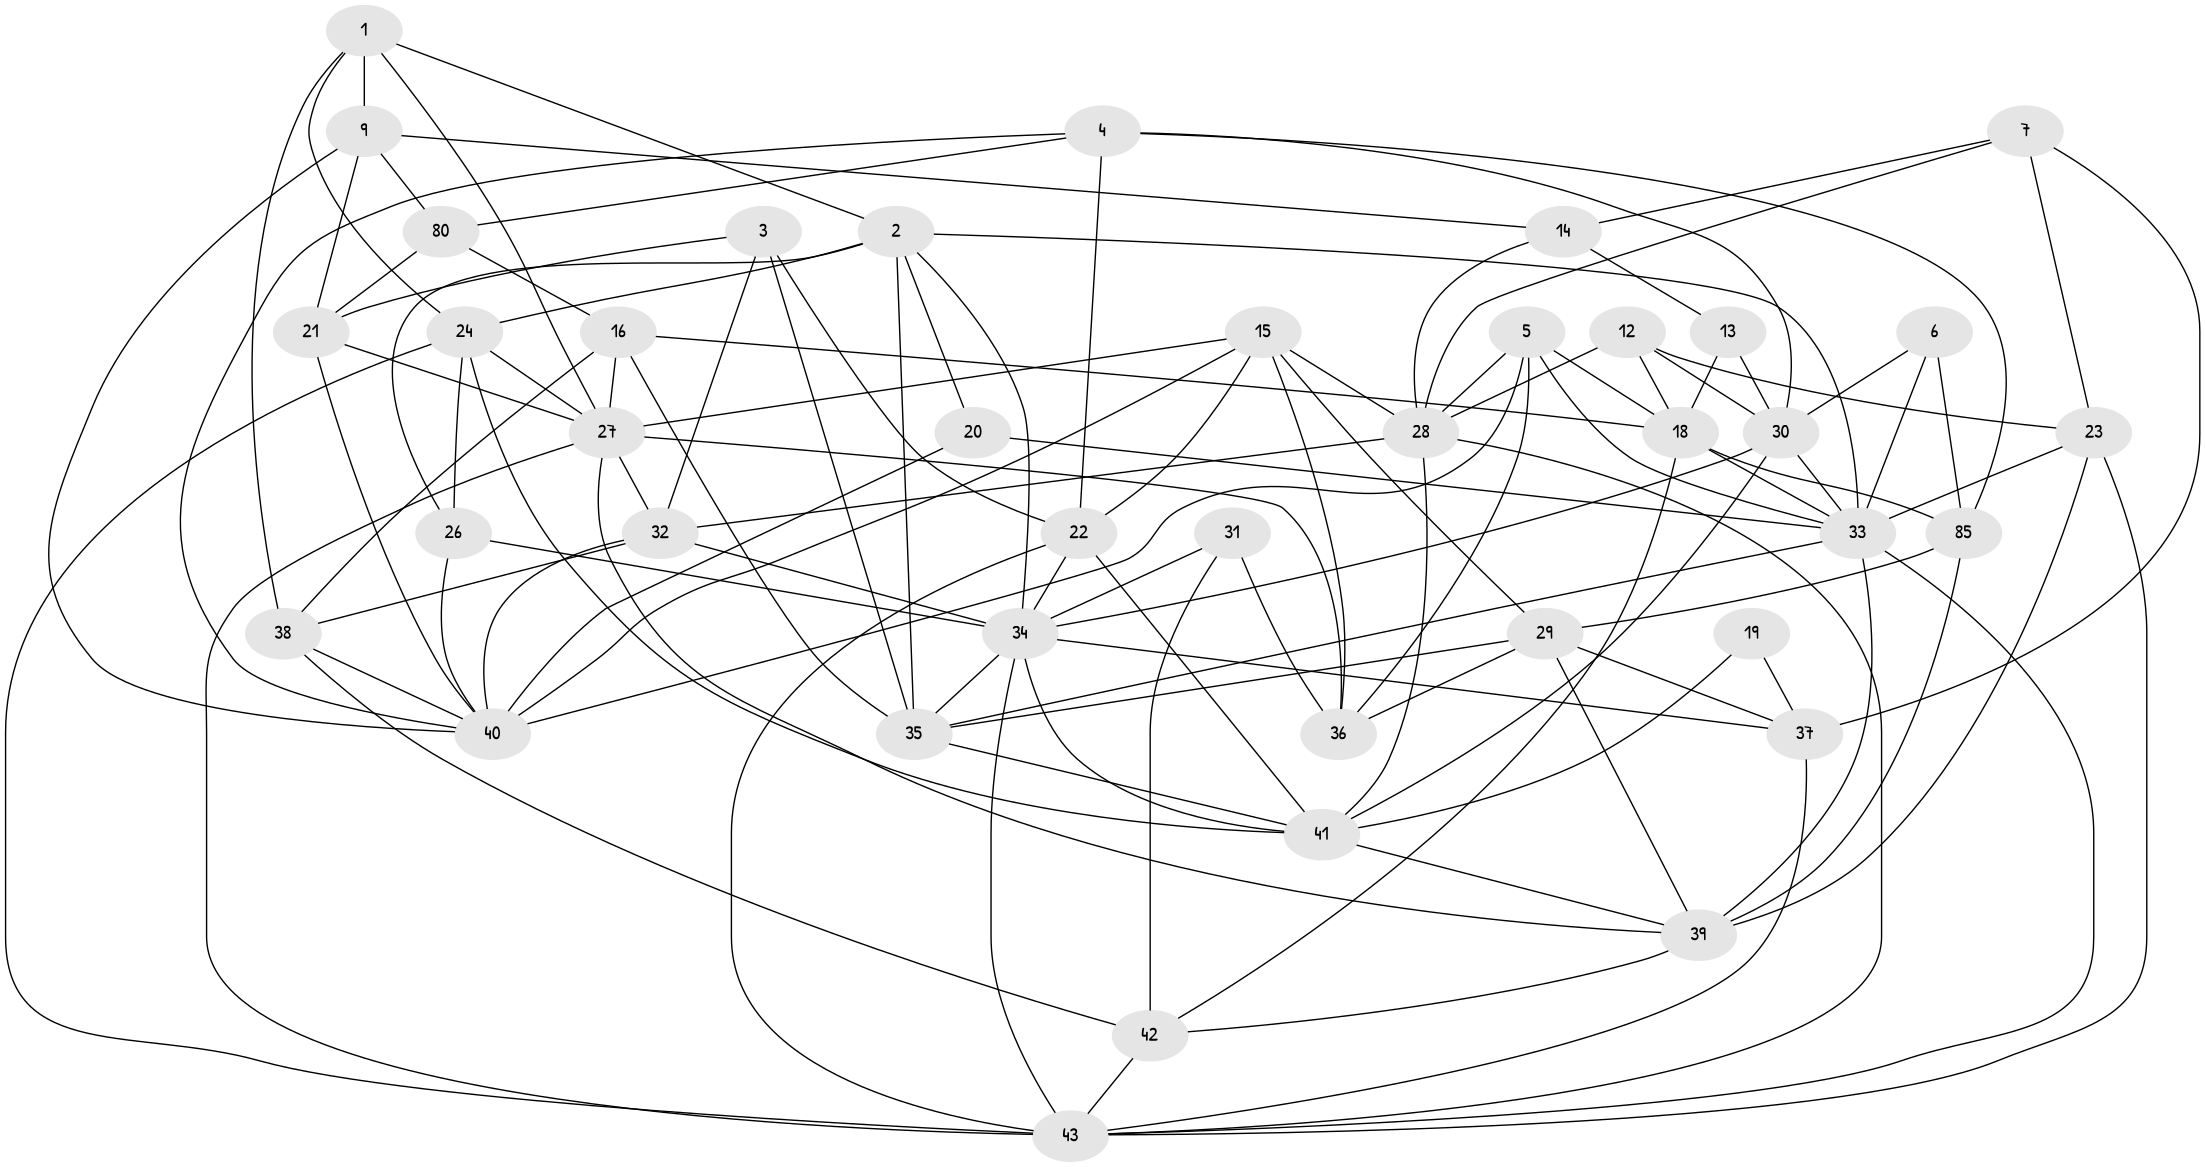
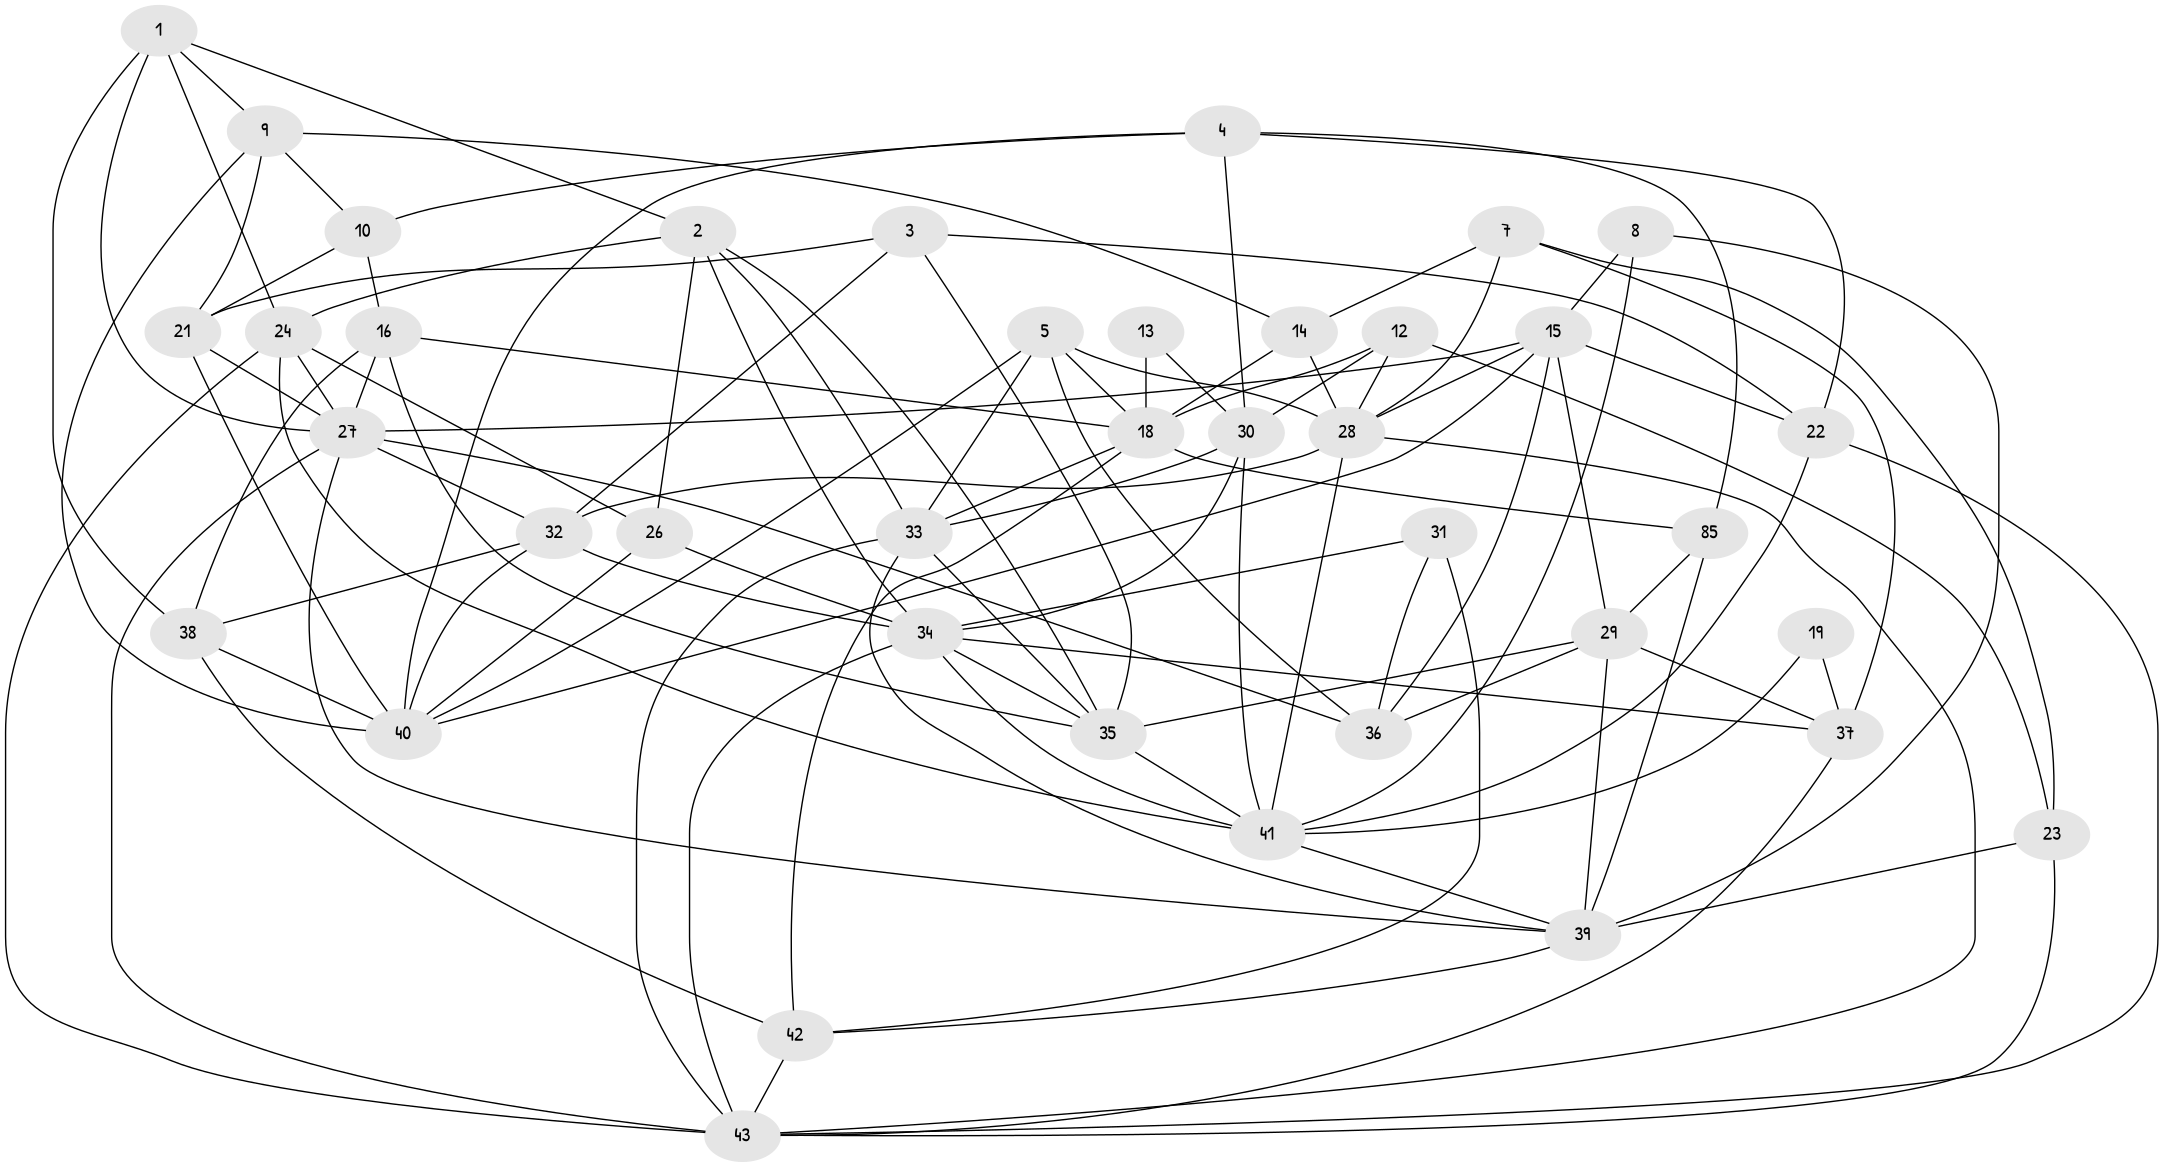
node "80": label "80" -> "10"
node "8": added
edge "14" -- "13": now "14" -- "18"
node "6": removed
node "20": removed
edge "23" -- "33": removed
edge "22" -- "34": removed
